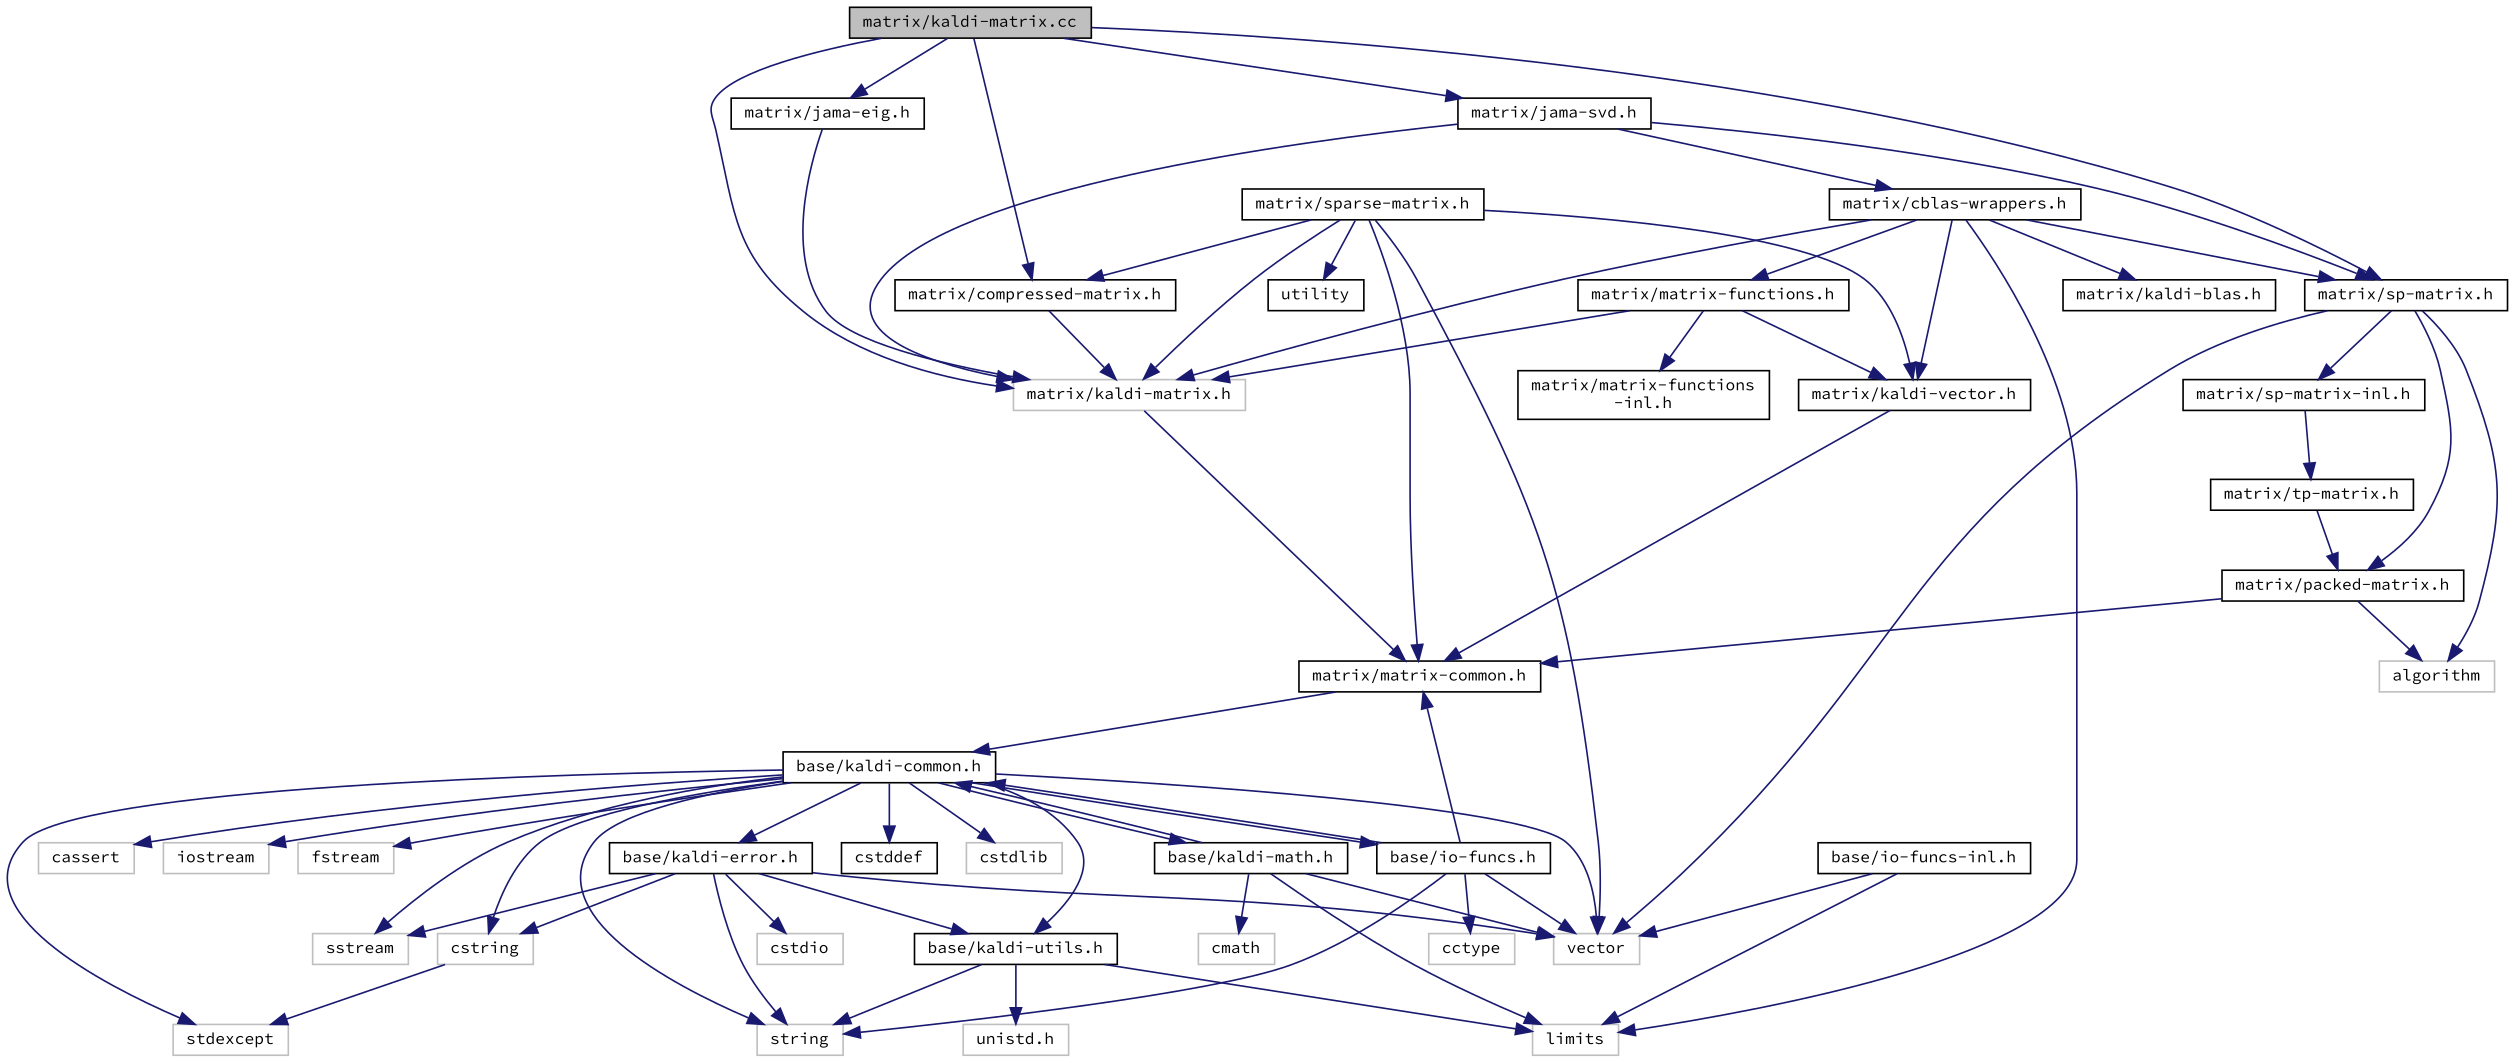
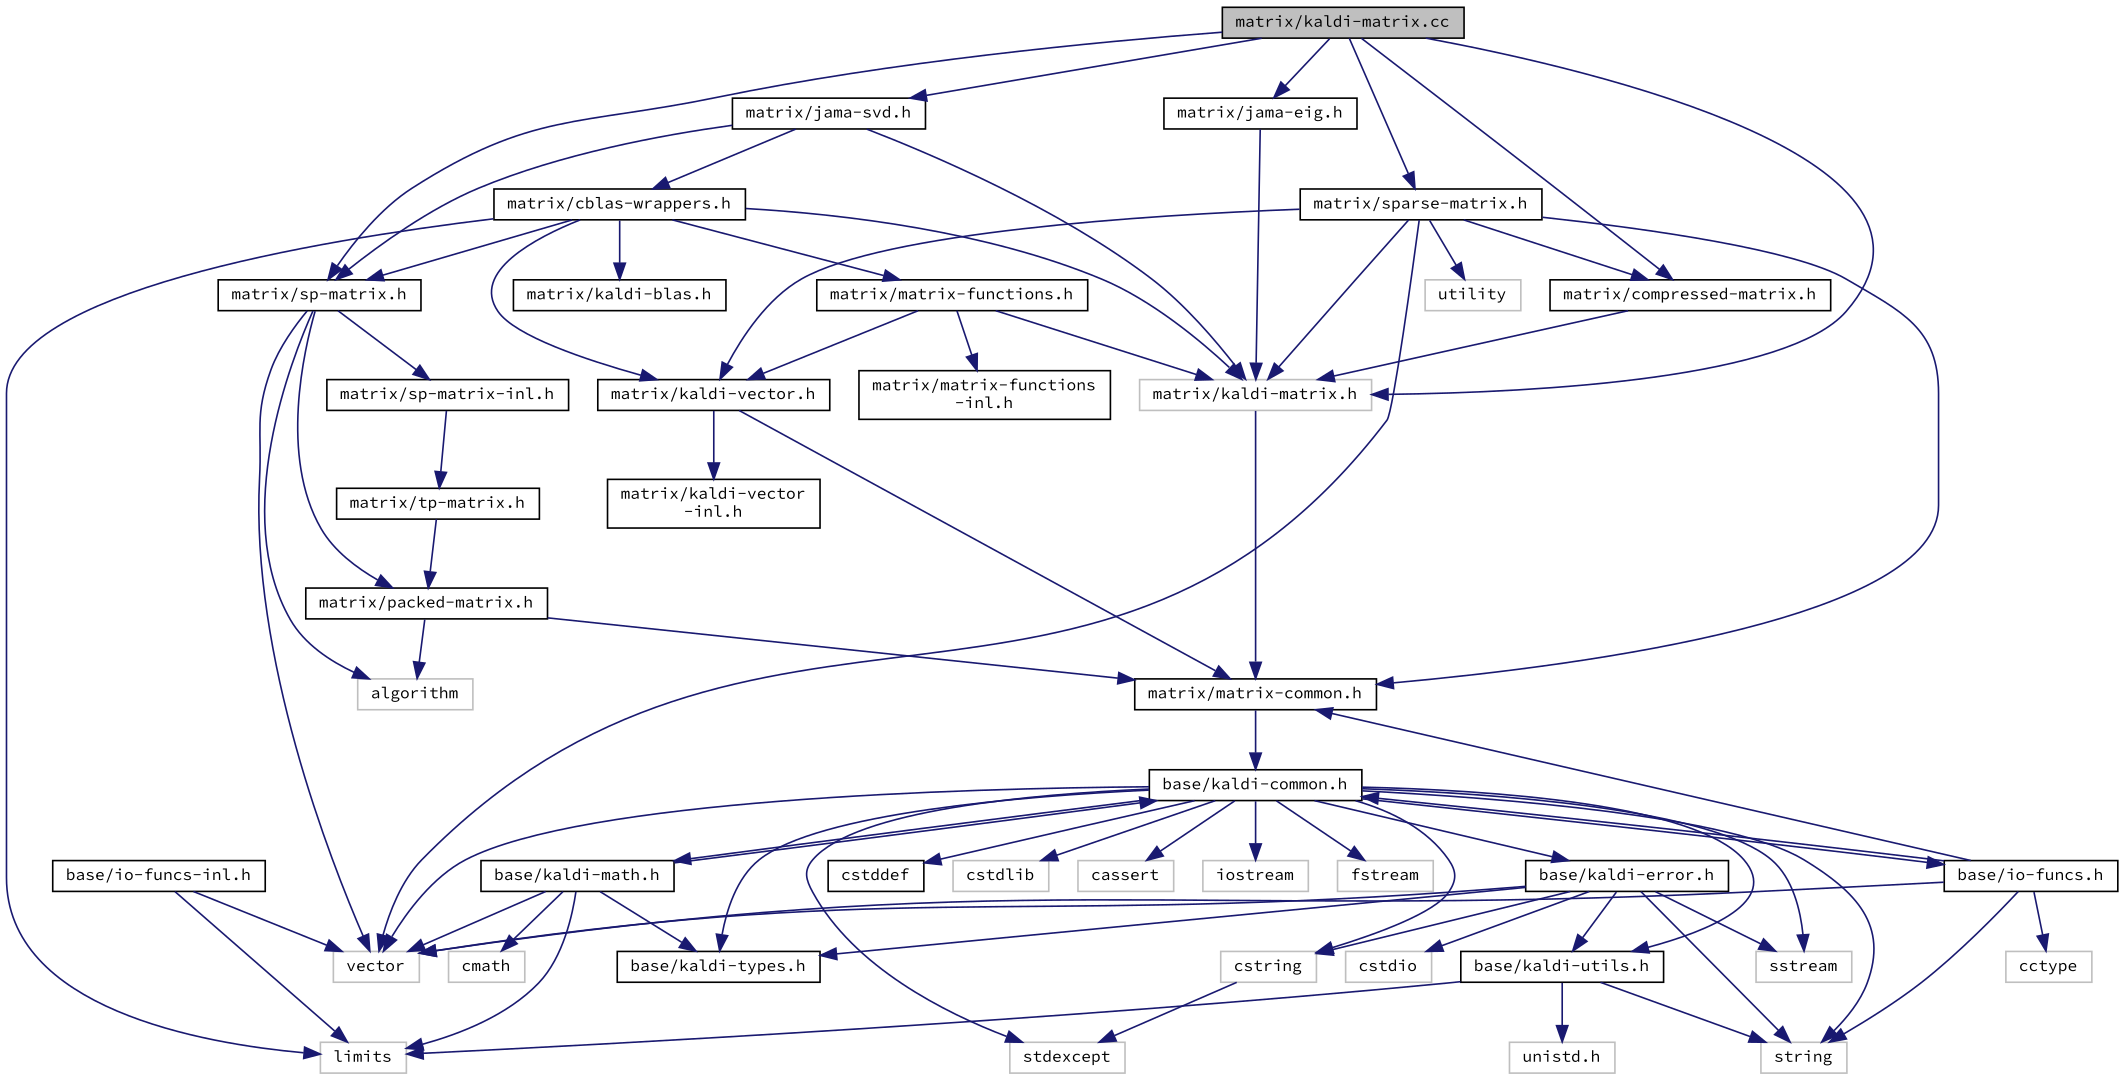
edge "matrix/kaldi-matrix.cc" -> "matrix/sparse-matrix.h": added
node "utility": color black -> grey75
node "matrix/kaldi-vector -inl.h": added
node "base/kaldi-types.h": added
